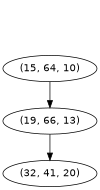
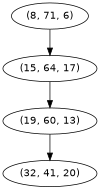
node "(8, 71, 6)": added
node "(15, 64, 10)": label "(15, 64, 10)" -> "(15, 64, 17)"
node "(19, 66, 13)": label "(19, 66, 13)" -> "(19, 60, 13)"
